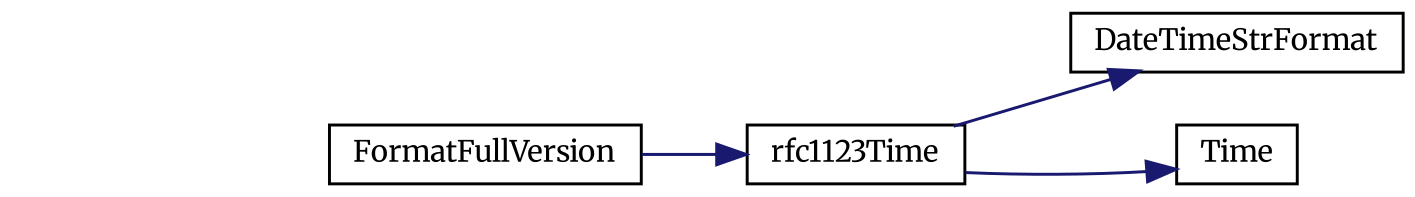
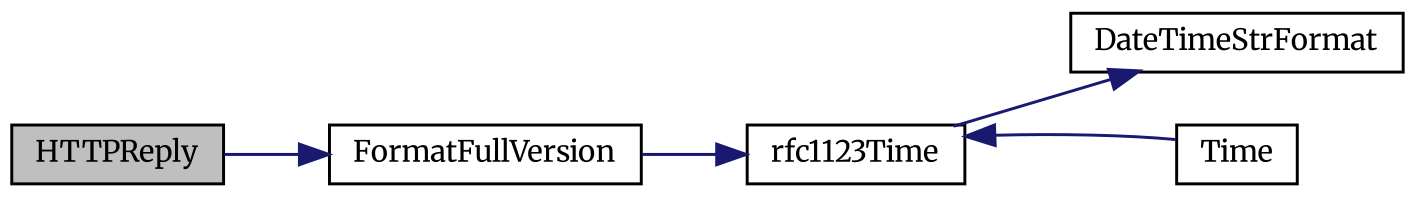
node "HTTPReply": added
edge "rfc1123Time" -> "Time": reversed
